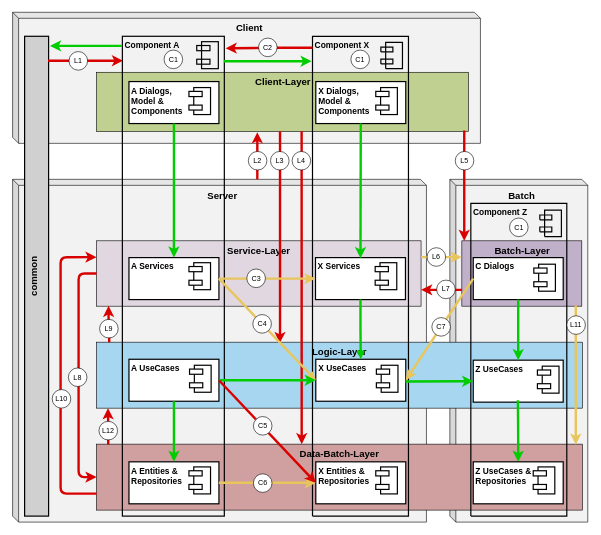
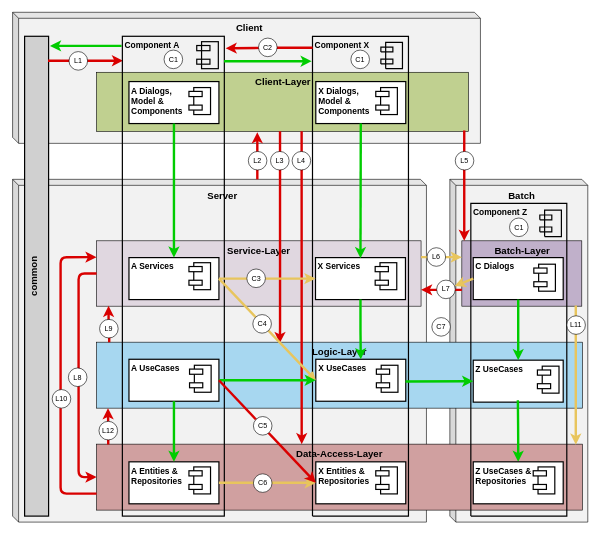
edge "X Services" -> "X UseCases": arrowhead open -> classic
edge "C Dialogs" -> "X UseCases": now "C Dialogs" -> "L7"
node "Data-Batch-Layer": label "Data-Batch-Layer" -> "Data-Access-Layer"
